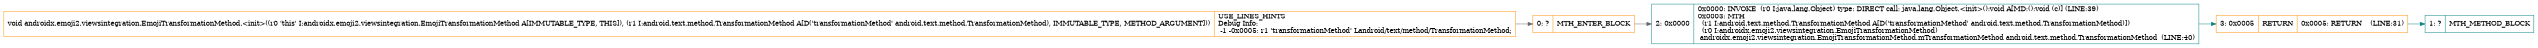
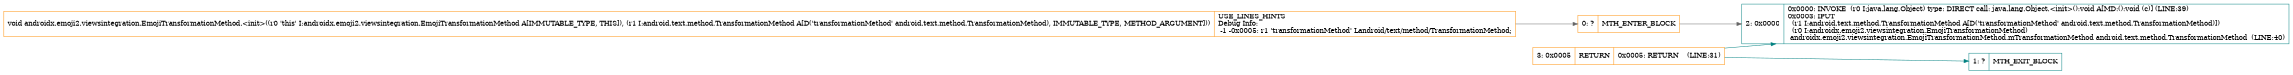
node "2: 0x0000": text "0x0003: MTH" -> "0x0003: IPUT"
edge "2: 0x0000" -> "3: 0x0005": reversed
node "1: ?": text "MTH_METHOD_BLOCK" -> "MTH_EXIT_BLOCK"
